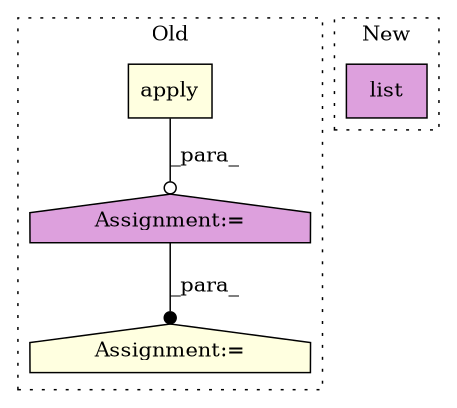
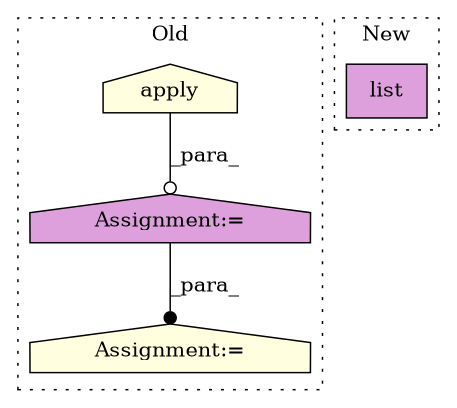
node "apply": shape box -> house
